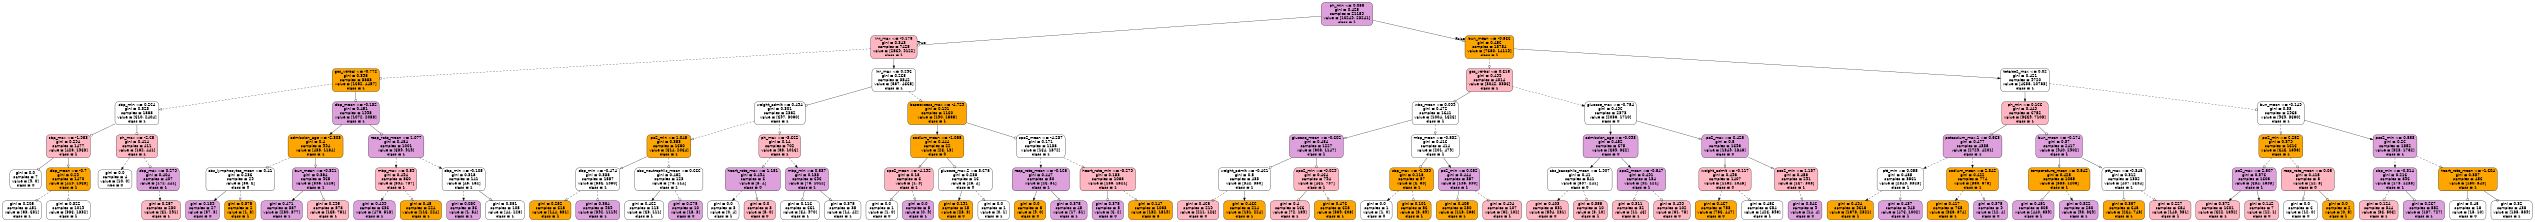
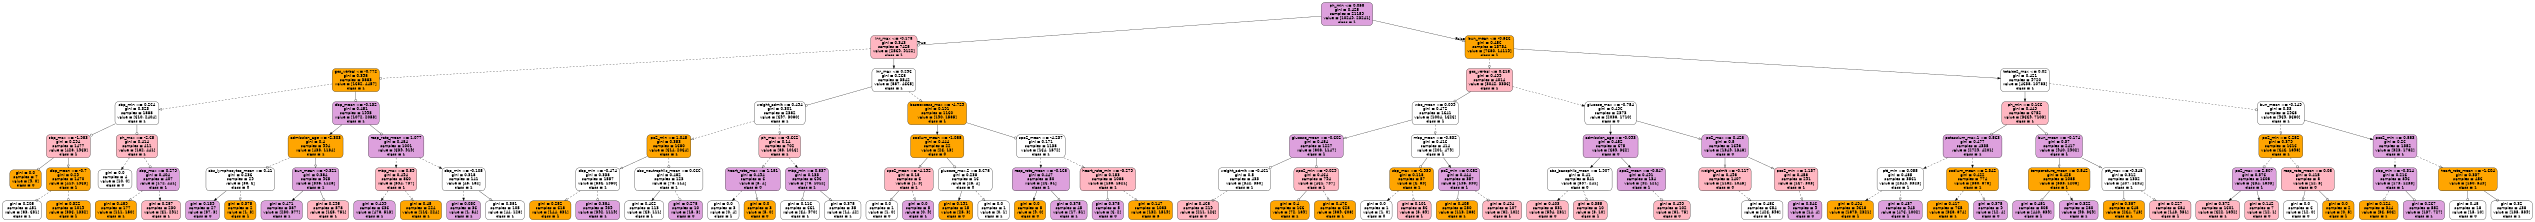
node "gini = 0.0 samples = 7 value = [9, 0] class = 0": fillcolor white -> orange
node "gini = 0.0 samples = 4 value = [10, 0] wbc = 0": label "gini = 0.0 samples = 4 value = [10, 0] wbc = 0" -> "gini = 0.0 samples = 4 value = [10, 0] class = 0"
node "gini = 0.322 samples = 1019 value = [336, 1332] class = 1": fillcolor white -> orange
node "gini = 0.489 samples = 177 value = [111, 150] class = 1": added
node "gini = 0.0 samples = 3 value = [5, 0] class = 0": fillcolor lightpink -> orange
node "gini = 0.466 samples = 214 value = [131, 224] class = 1": removed
node "gini = 0.4 samples = 166 value = [72, 189] class = 1": fillcolor lightpink -> orange
node "gini = 0.101 samples = 56 value = [5, 89] class = 1": fillcolor orange -> lightpink
node "gini = 0.311 samples = 32 value = [11, 46] class = 1": removed
node "gini = 0.467 samples = 753 value = [756, 447] class = 0": removed
node "gini = 0.124 samples = 344 value = [36, 506] class = 1": fillcolor lightpink -> orange
